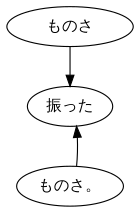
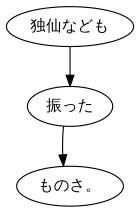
node "ものさ": label "ものさ" -> "独仙なども"
edge "ものさ。" -> "振った": reversed
